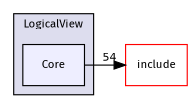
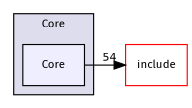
cluster "LogicalView": label "LogicalView" -> "Core"
